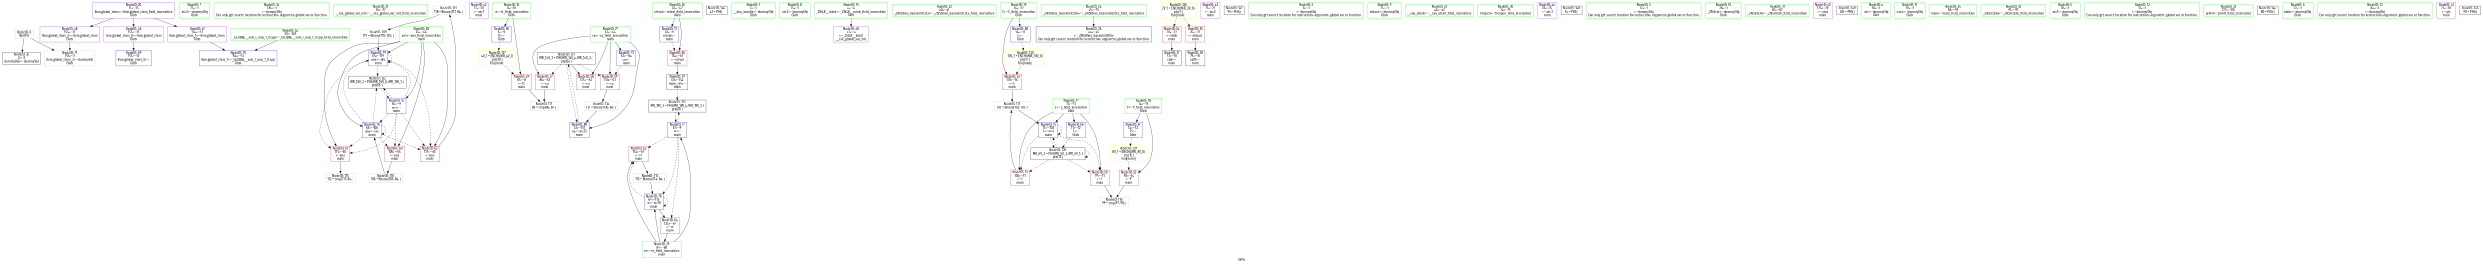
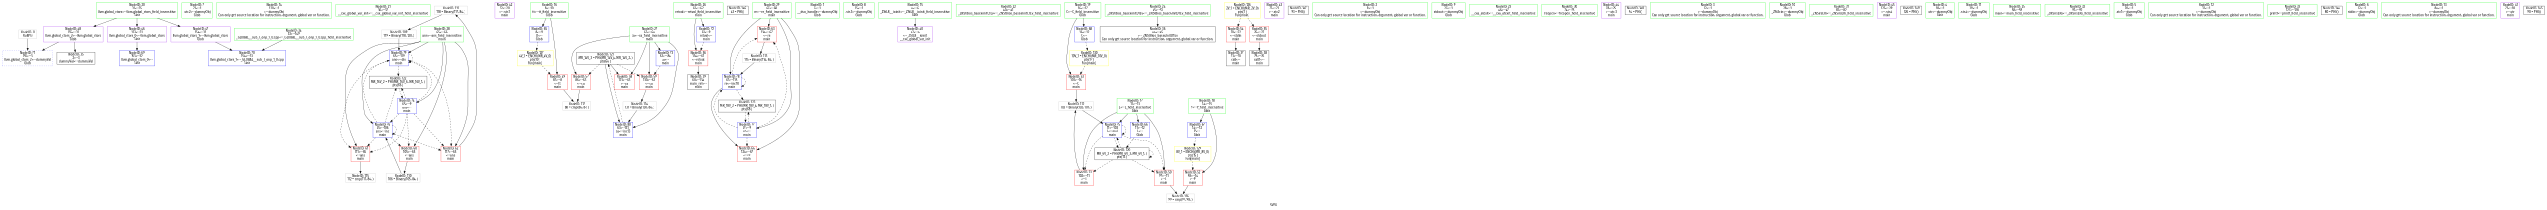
node "NodeID: 20": color purple -> green
edge "NodeID: 0" -> "NodeID: 35": now "NodeID: 48" -> "NodeID: 35"
edge "NodeID: 121" -> "NodeID: 80": style dashed -> solid
edge "NodeID: 39" -> "NodeID: 123": now "NodeID: 78" -> "NodeID: 123"
edge "NodeID: 64" -> "NodeID: 29": reversed
